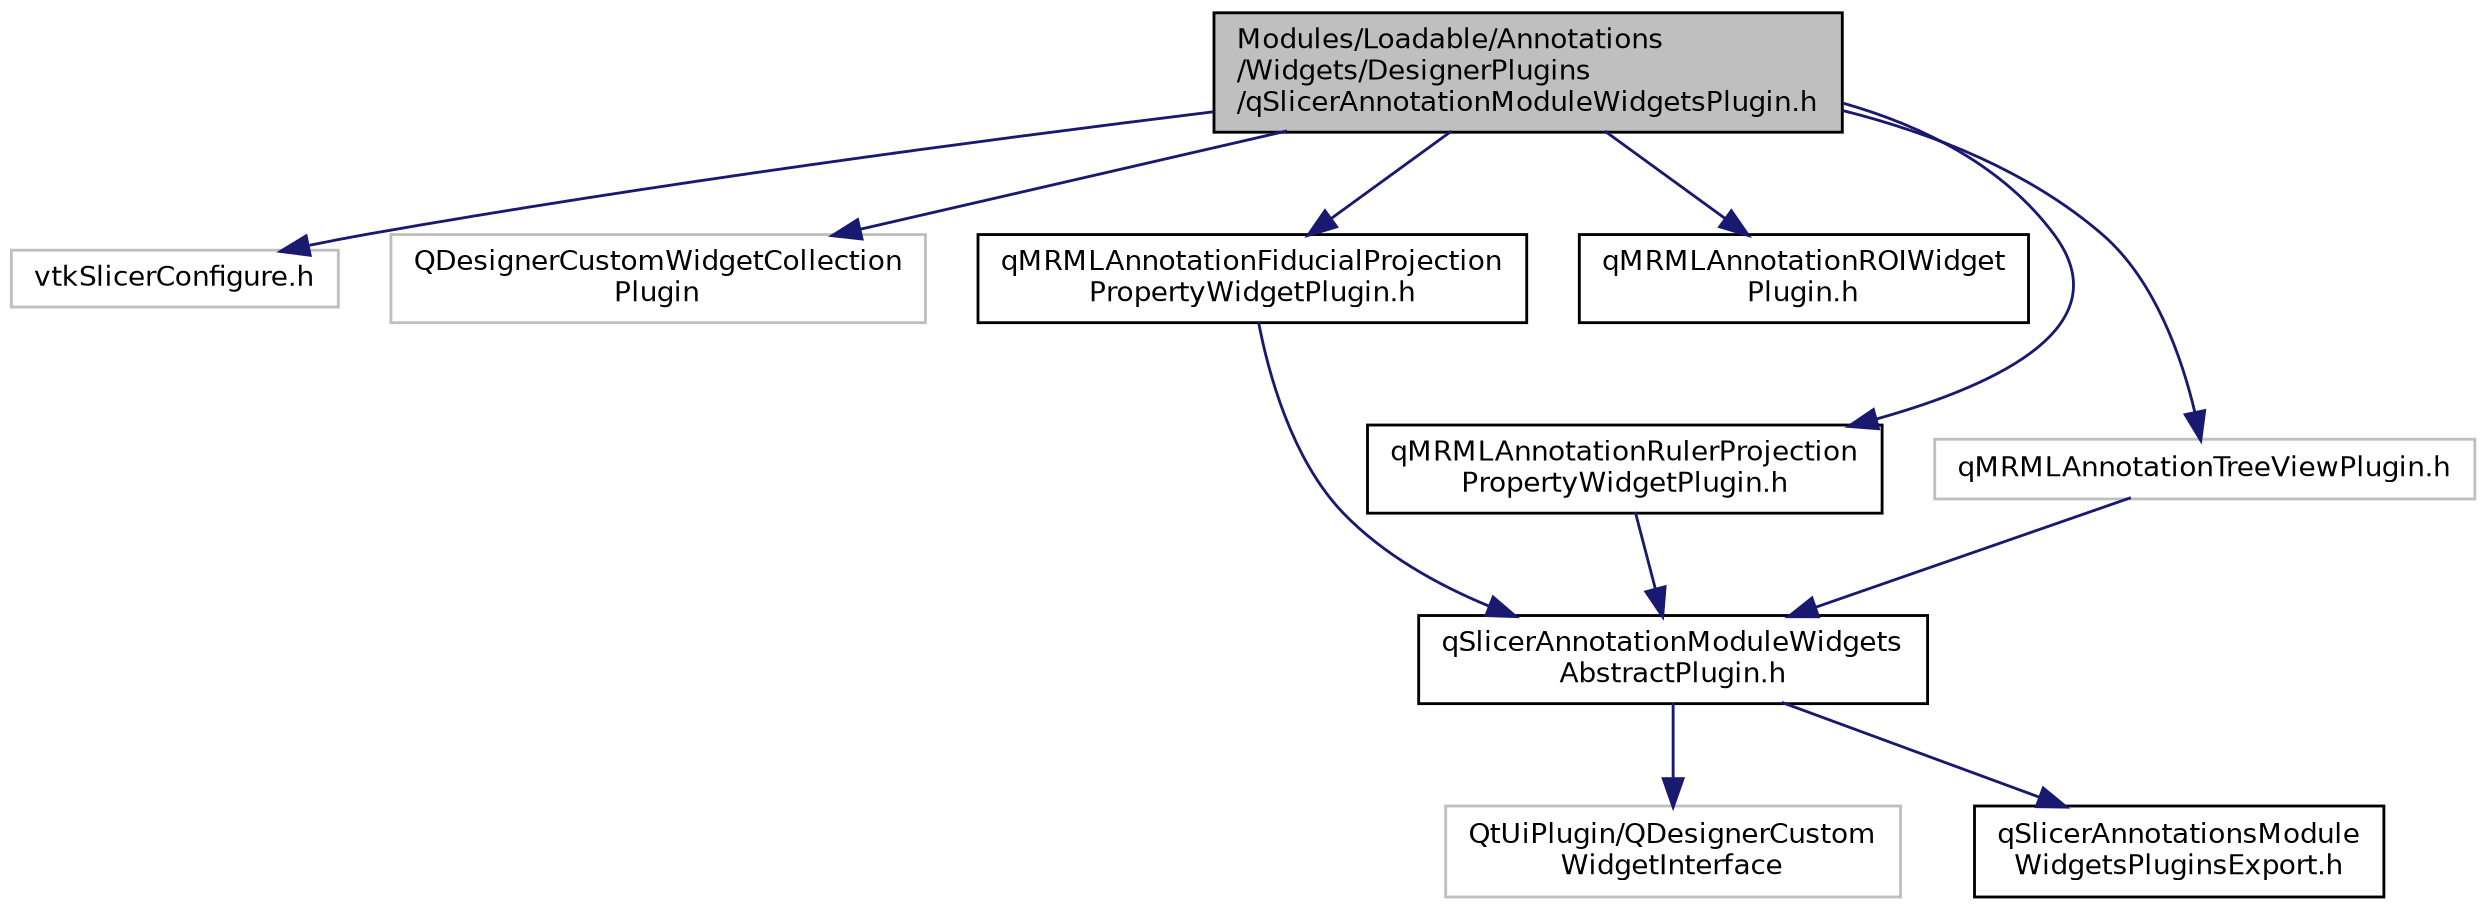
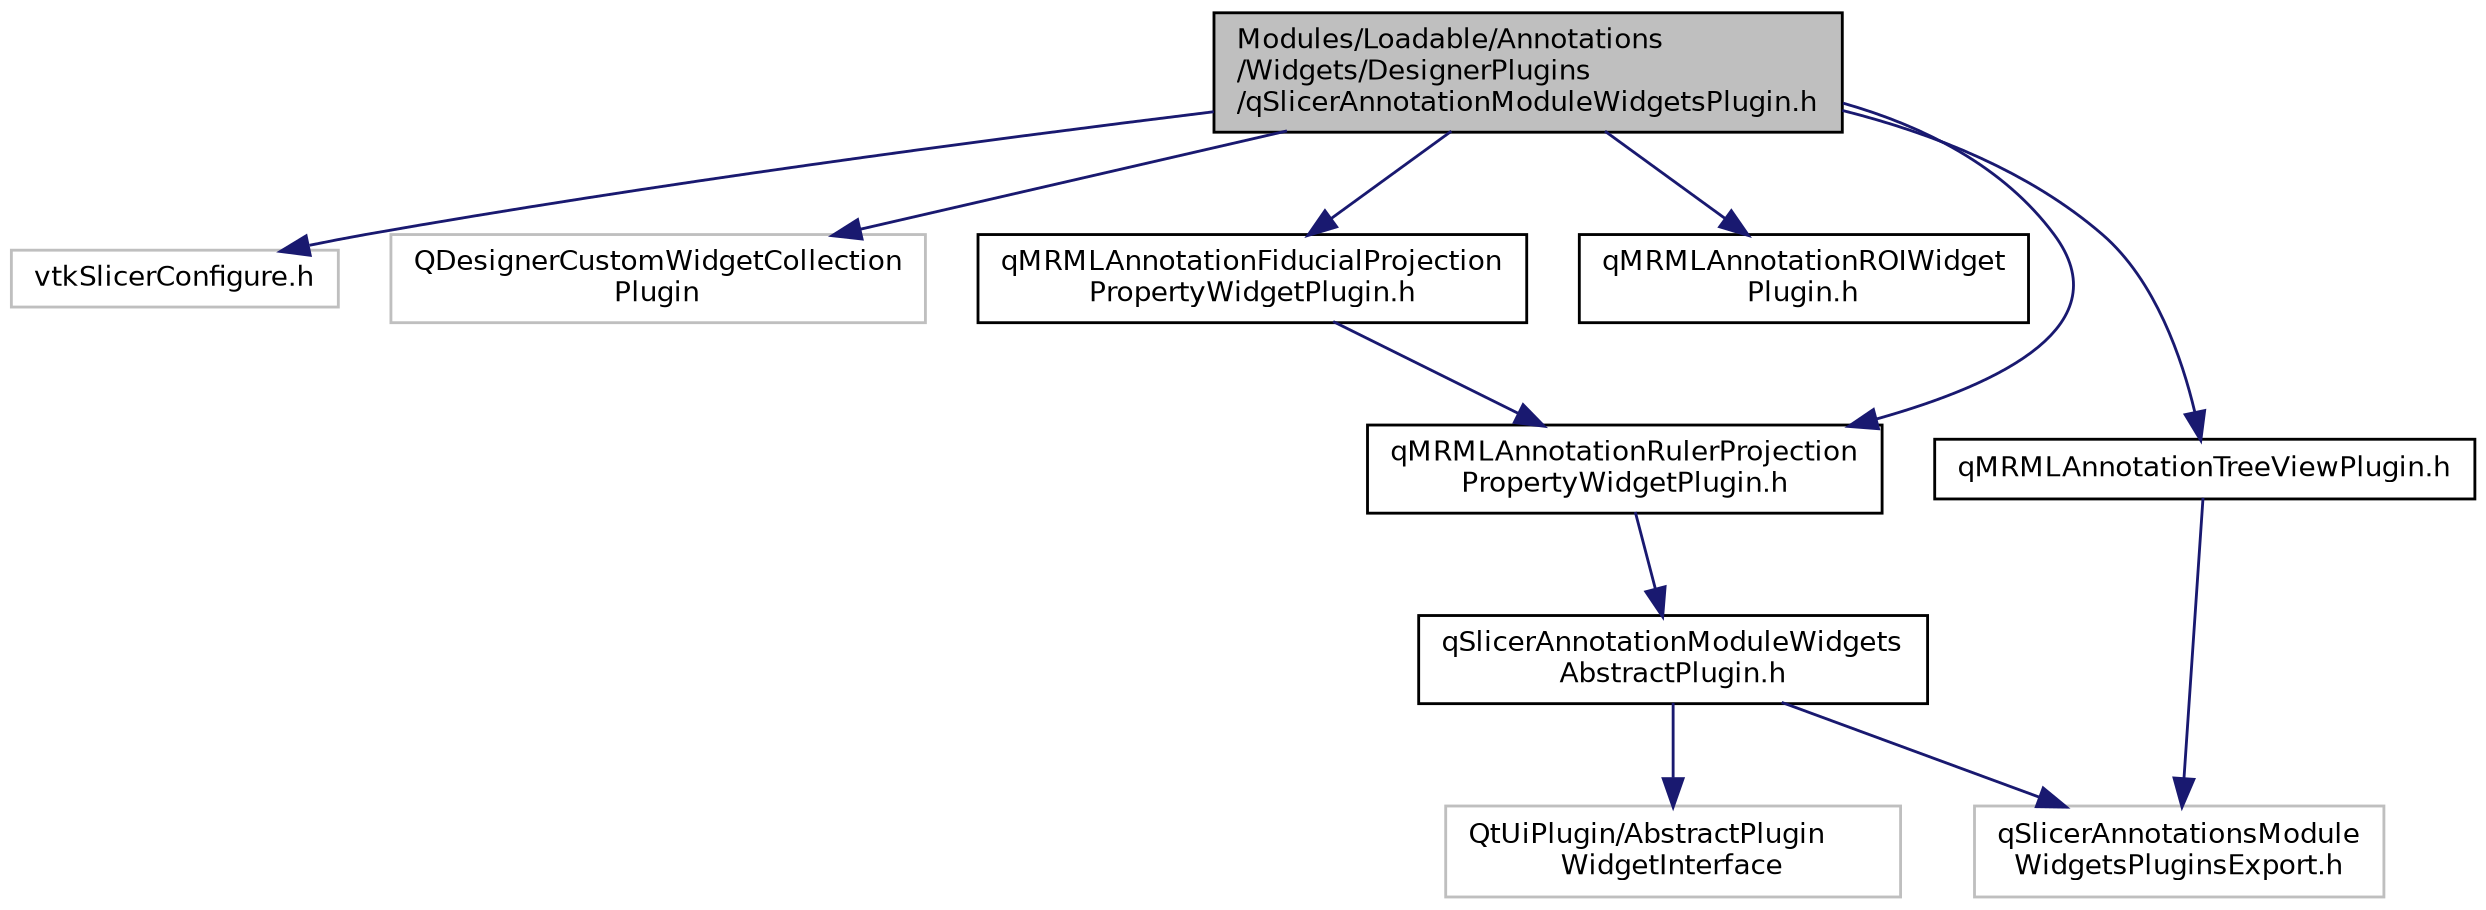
node "qMRMLAnnotationTreeViewPlugin.h": color grey75 -> black
edge "qMRMLAnnotationFiducialProjection PropertyWidgetPlugin.h" -> "qSlicerAnnotationModuleWidgets AbstractPlugin.h": now "qMRMLAnnotationFiducialProjection PropertyWidgetPlugin.h" -> "qMRMLAnnotationRulerProjection PropertyWidgetPlugin.h"
edge "qMRMLAnnotationTreeViewPlugin.h" -> "qSlicerAnnotationModuleWidgets AbstractPlugin.h": now "qMRMLAnnotationTreeViewPlugin.h" -> "qSlicerAnnotationsModule WidgetsPluginsExport.h"
node "QtUiPlugin/QDesignerCustom WidgetInterface": label "QtUiPlugin/QDesignerCustom WidgetInterface" -> "QtUiPlugin/AbstractPlugin WidgetInterface"
node "qSlicerAnnotationsModule WidgetsPluginsExport.h": color black -> grey75
